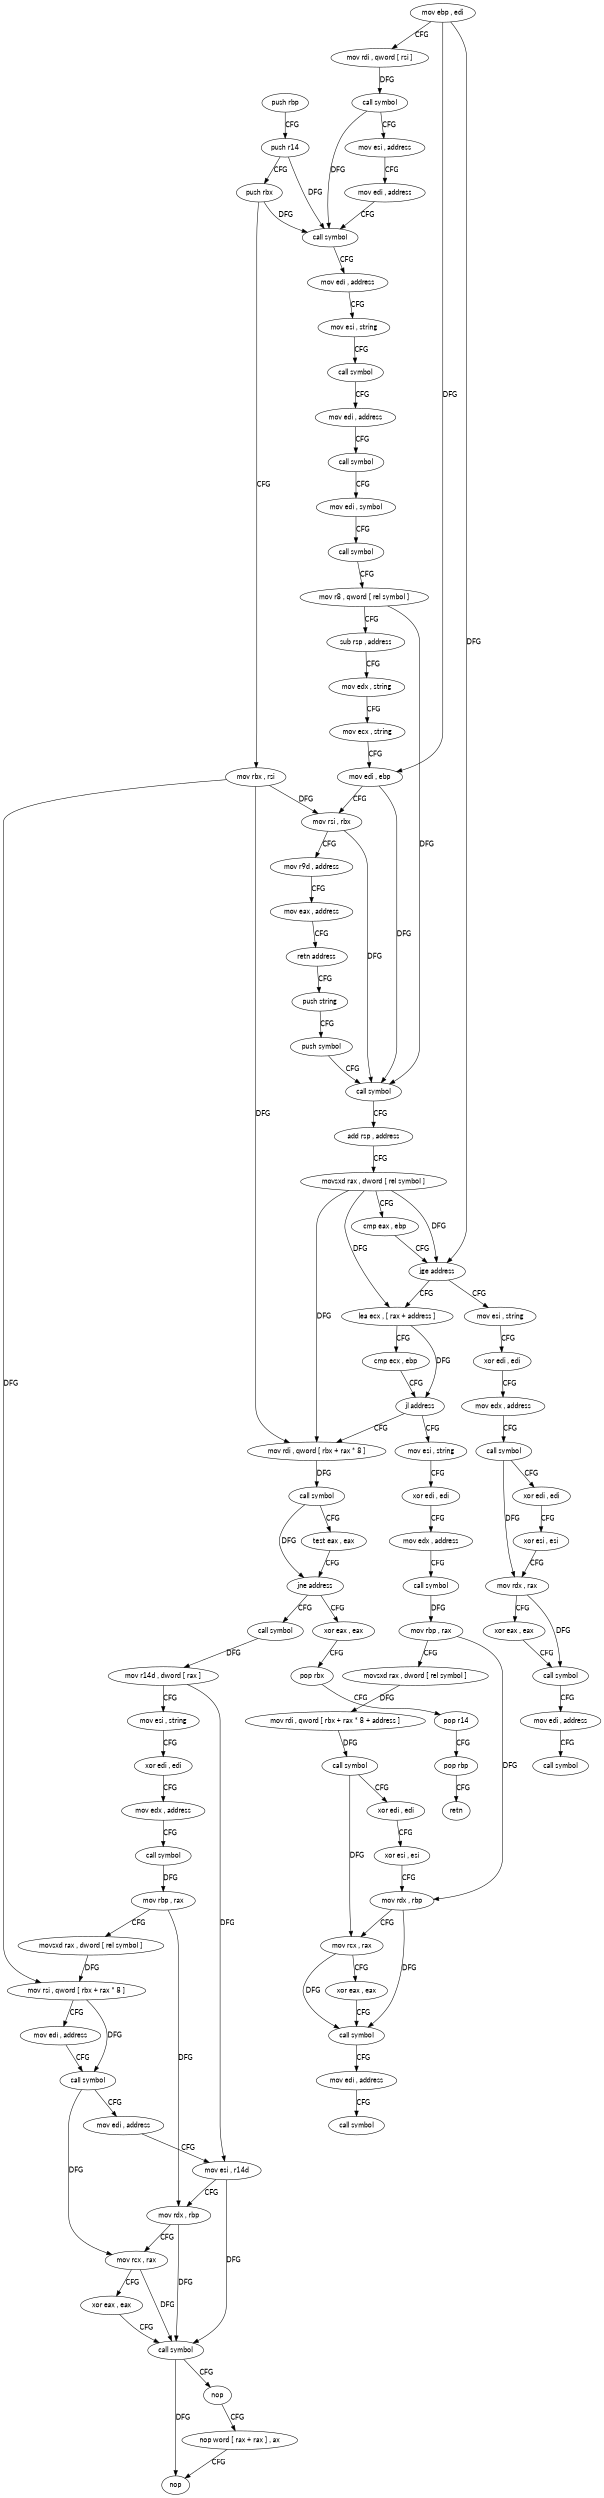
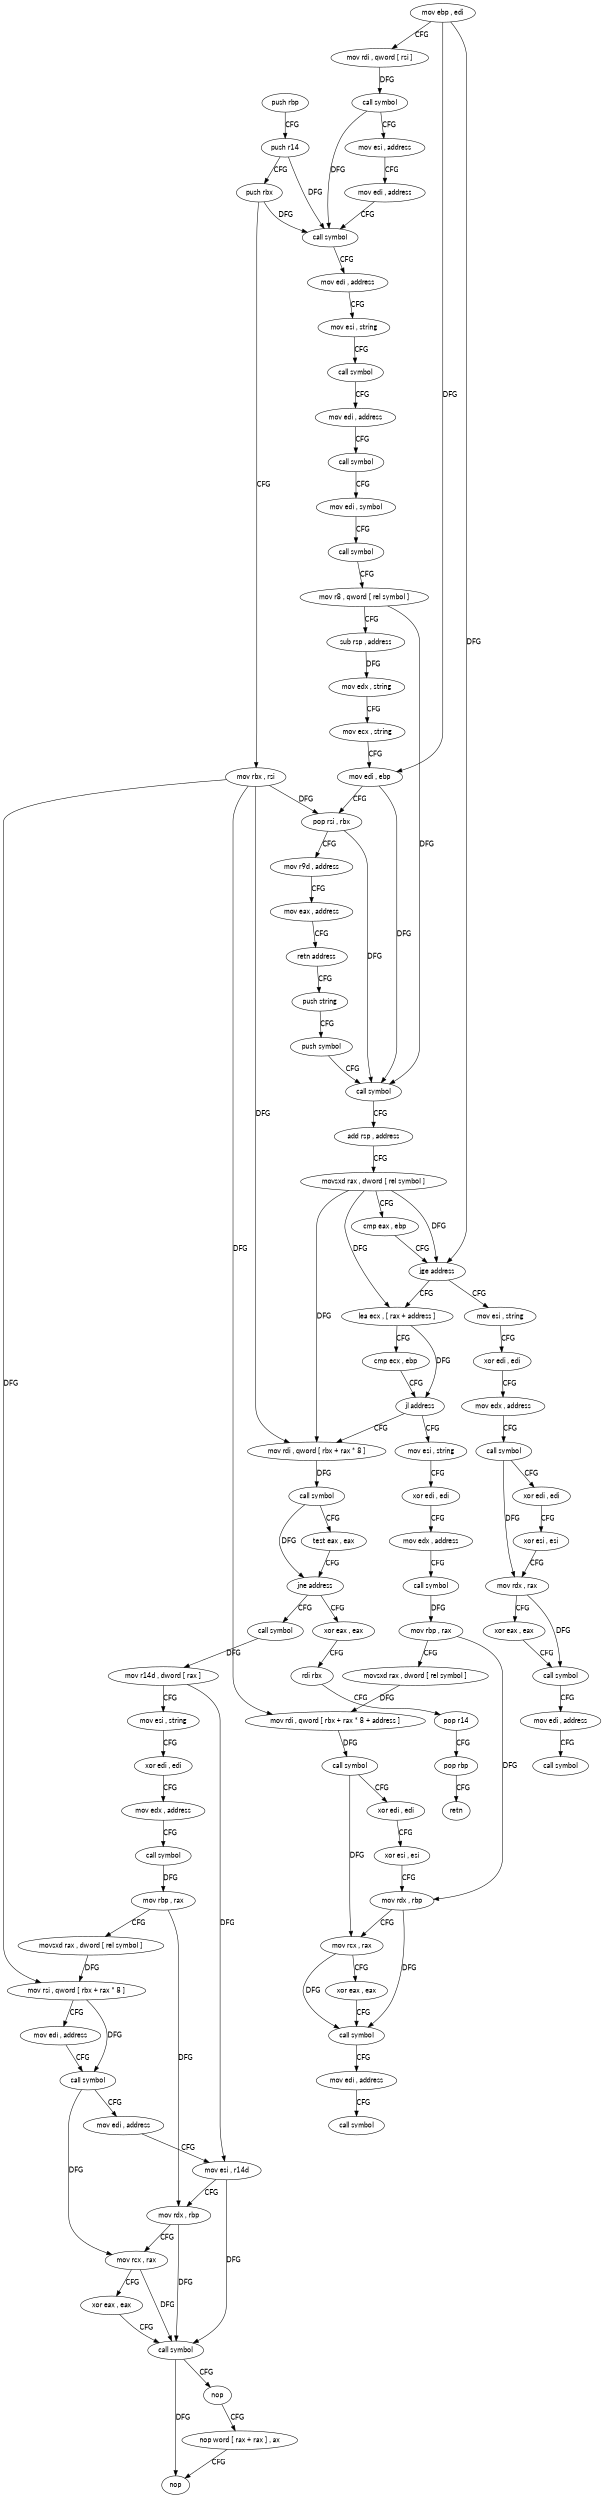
edge "sub rsp , address" -> "mov edx , string": label "CFG" -> "DFG"
node "mov rsi , rbx": label "mov rsi , rbx" -> "pop rsi , rbx"
edge "mov rbx , rsi" -> "mov rdi , qword [ rbx + rax * 8 + address ]": added, label "DFG"
node "pop rbx": label "pop rbx" -> "rdi rbx"
